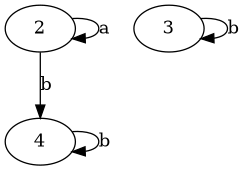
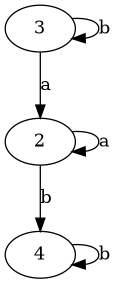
edge "3" -> "2": added, label "a"
